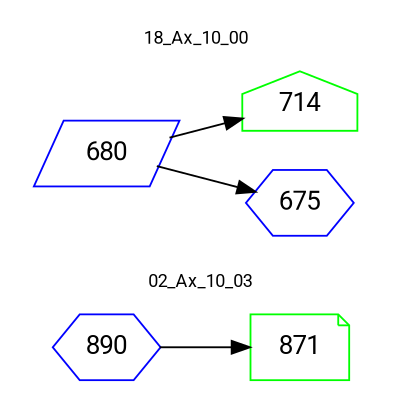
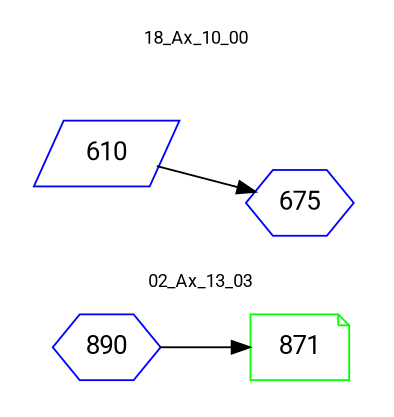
node "714": removed
node "680": label "680" -> "610"
cluster "02_Ax_10_03": label "02_Ax_10_03" -> "02_Ax_13_03"
